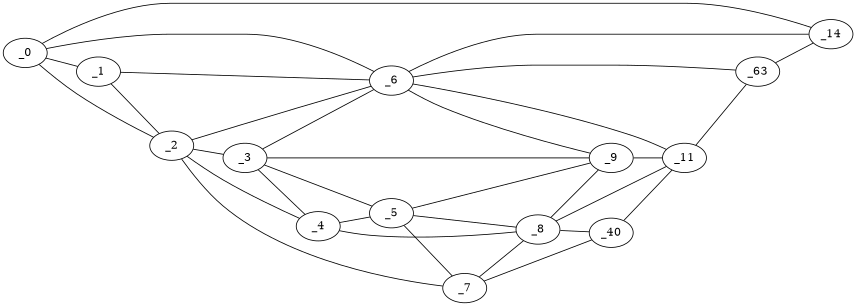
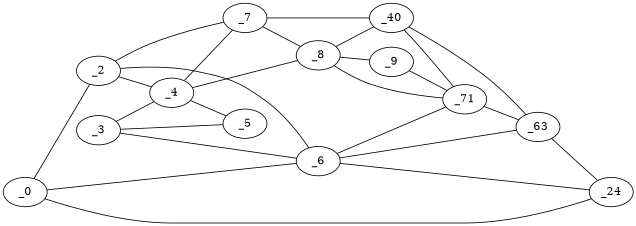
node "_14": label "_14" -> "_24"
edge "_40" -- "_63": added
node "_1": removed
edge "_6" -- "_9": removed
edge "_2" -- "_3": removed
edge "_3" -- "_9": removed
node "_11": label "_11" -> "_71"
edge "_9" -- "_5": removed
edge "_5" -- "_8": removed
edge "_5" -- "_7": now "_4" -- "_7"
